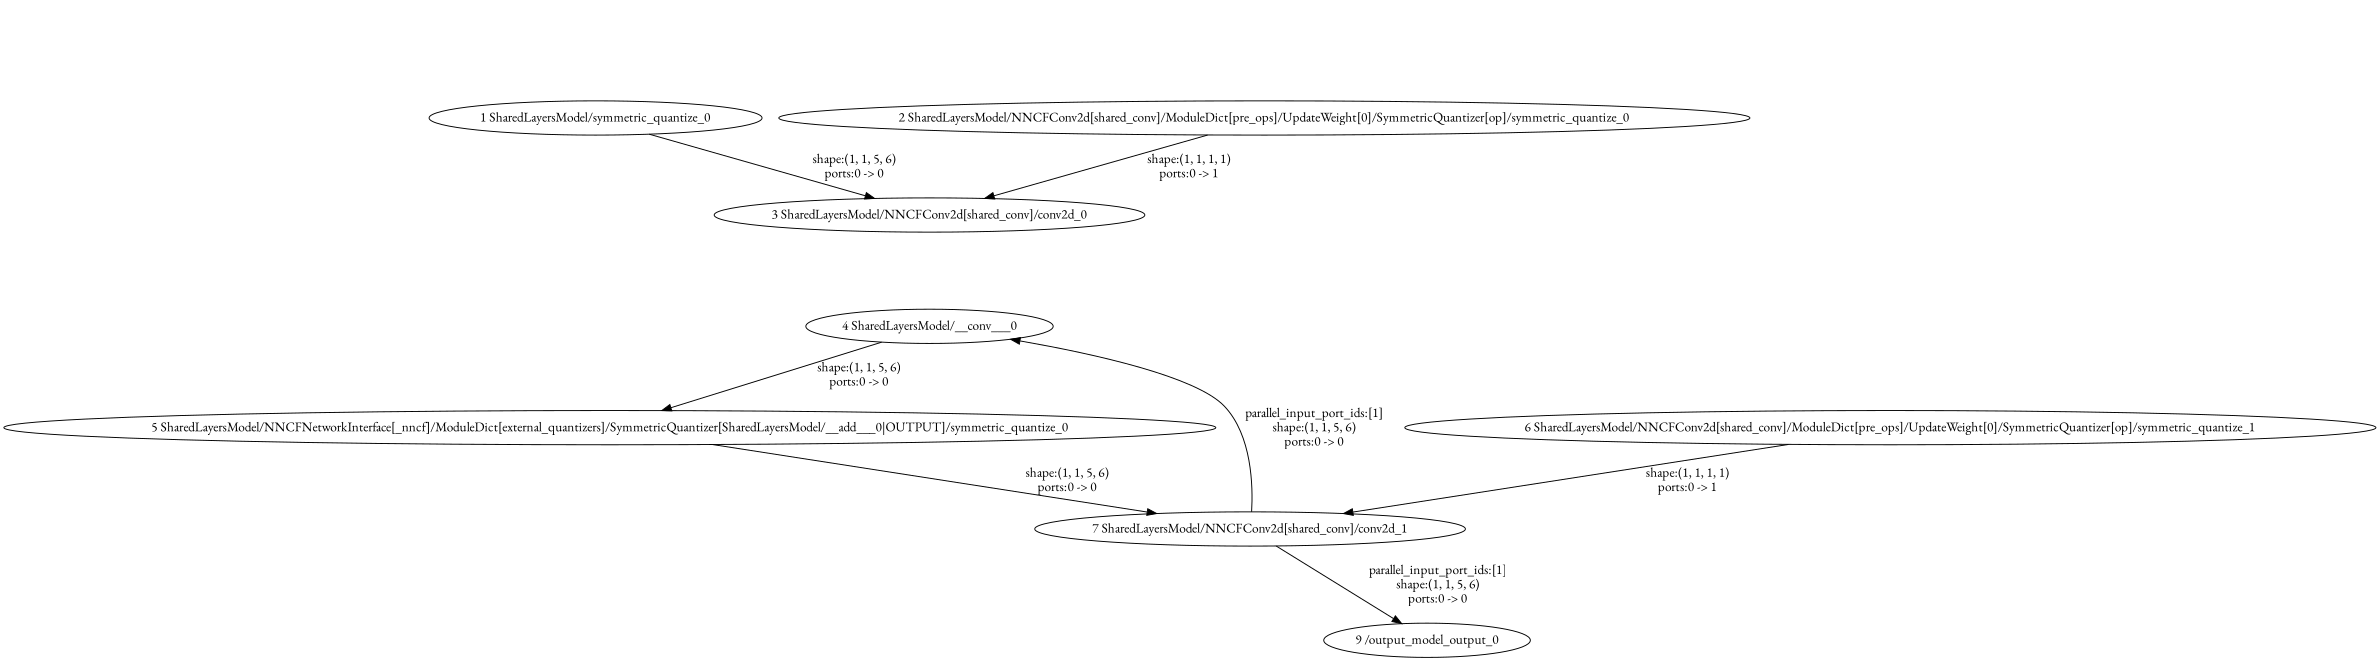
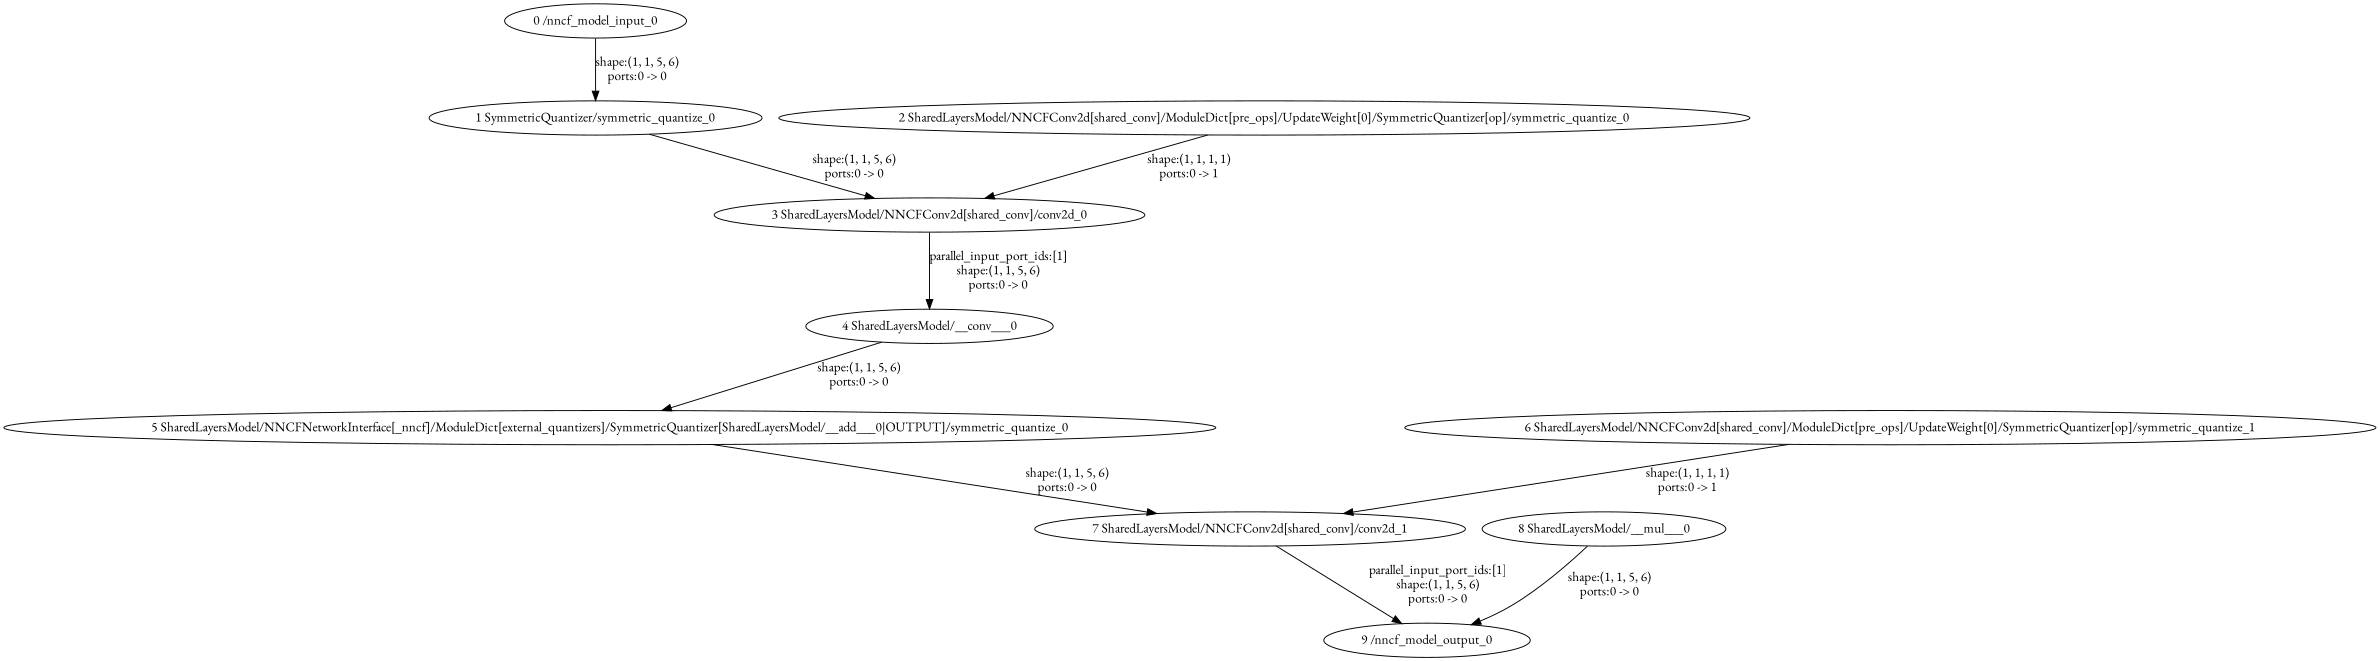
node "0 /nncf_model_input_0": added
node "1 SharedLayersModel/symmetric_quantize_0": label "1 SharedLayersModel/symmetric_quantize_0" -> "1 SymmetricQuantizer/symmetric_quantize_0"
edge "7 SharedLayersModel/NNCFConv2d[shared_conv]/conv2d_1" -> "4 SharedLayersModel/__conv___0": now "3 SharedLayersModel/NNCFConv2d[shared_conv]/conv2d_0" -> "4 SharedLayersModel/__conv___0"
node "8 SharedLayersModel/__mul___0": added
node "9 /output_model_output_0": label "9 /output_model_output_0" -> "9 /nncf_model_output_0"
